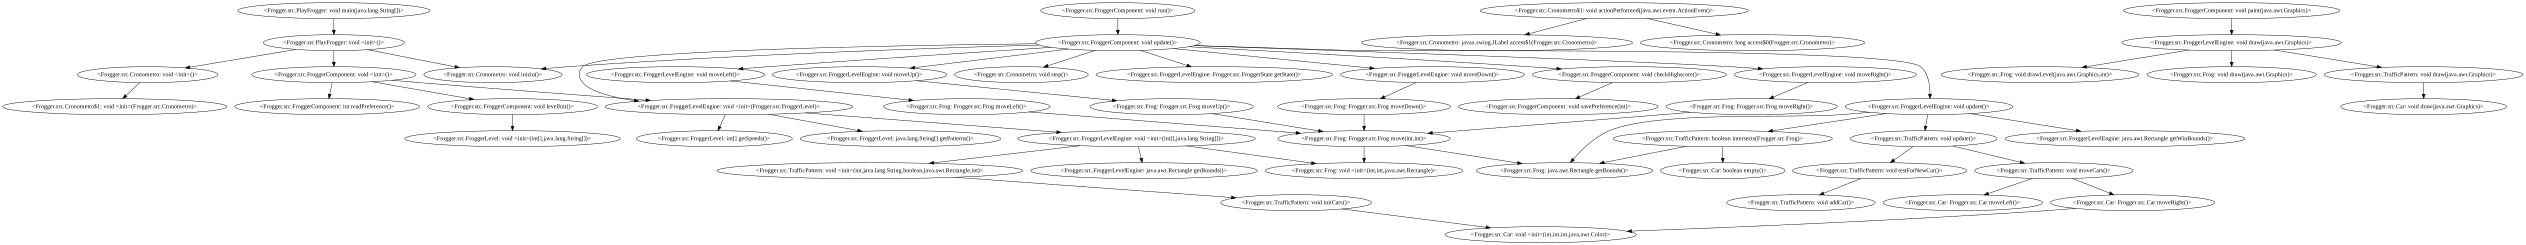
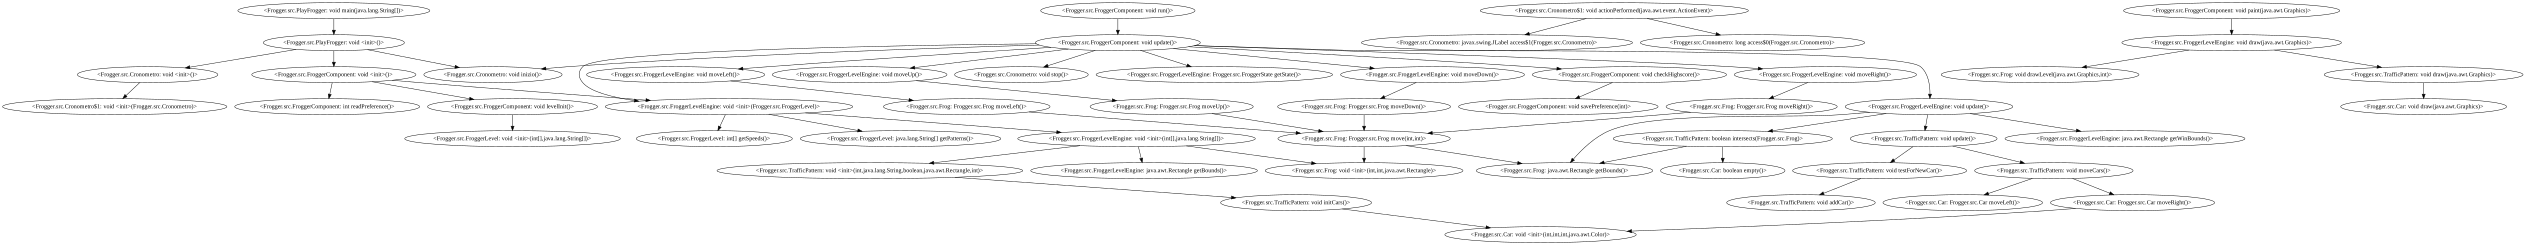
node "<Frogger.src.Frog: void draw(java.awt.Graphics)>": removed
